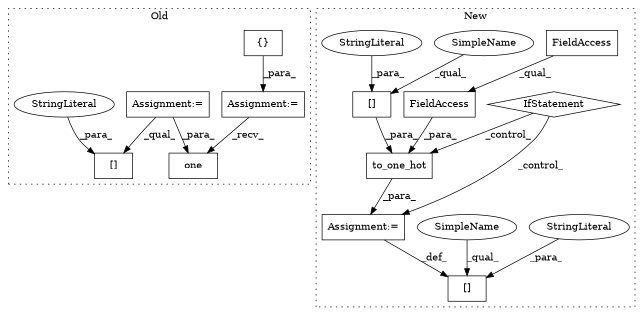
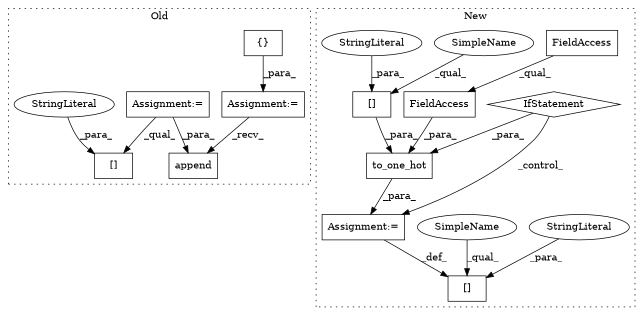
edge "IfStatement" -> "to_one_hot": label "_control_" -> "_para_"
node "one": label "one" -> "append"
